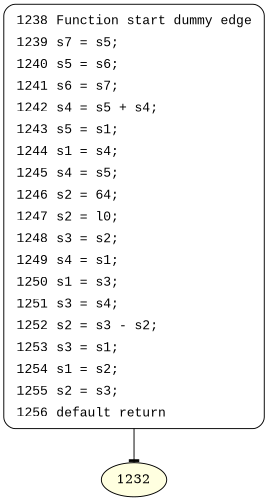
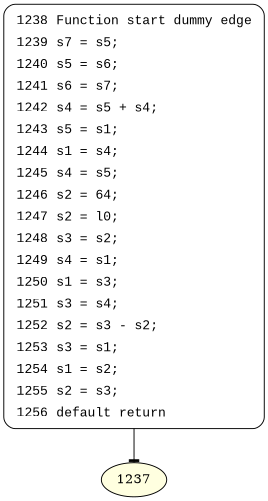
node "1232": label "1232" -> "1237"
